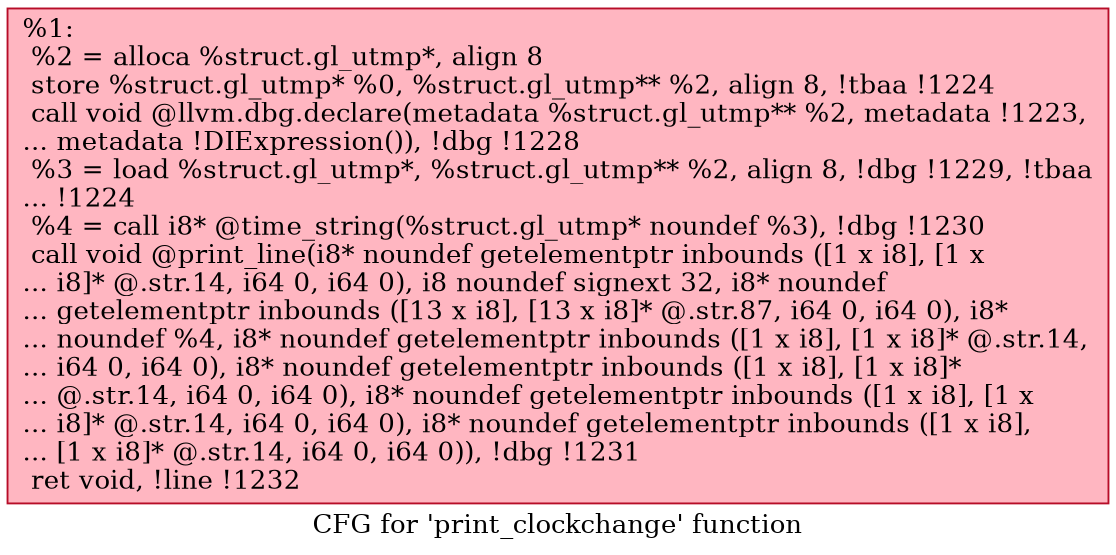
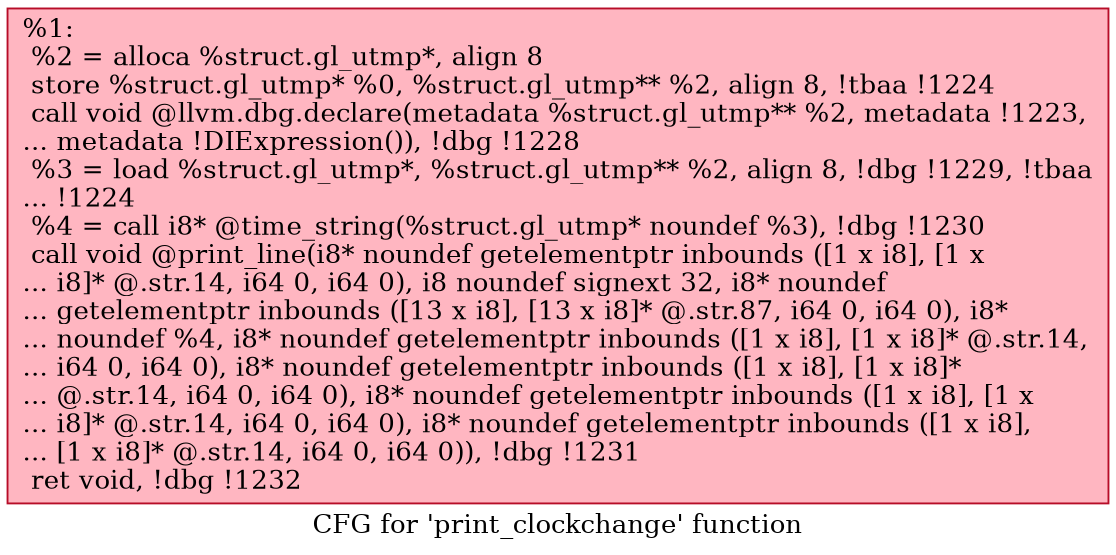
node "%1:": text "ret void, !line !1232" -> "ret void, !dbg !1232"
